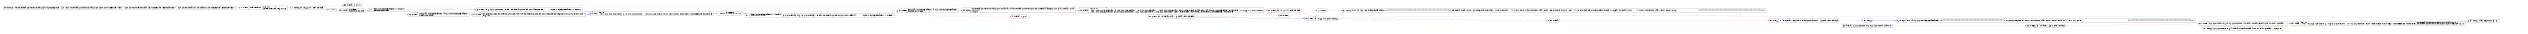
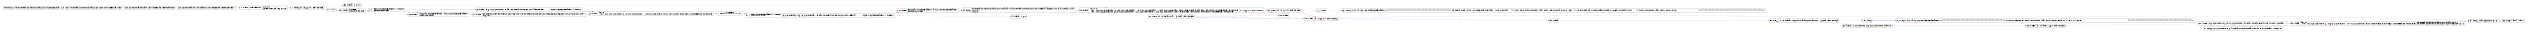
node "30: 0x0067": added
